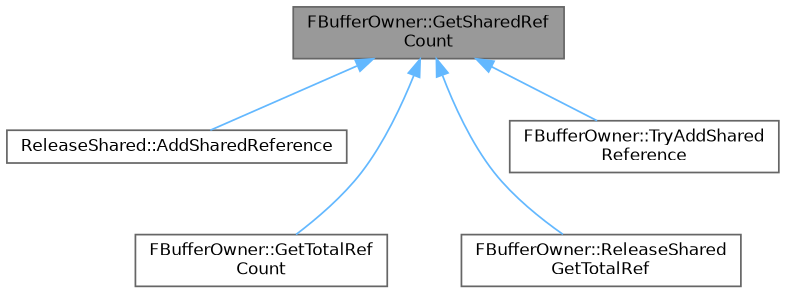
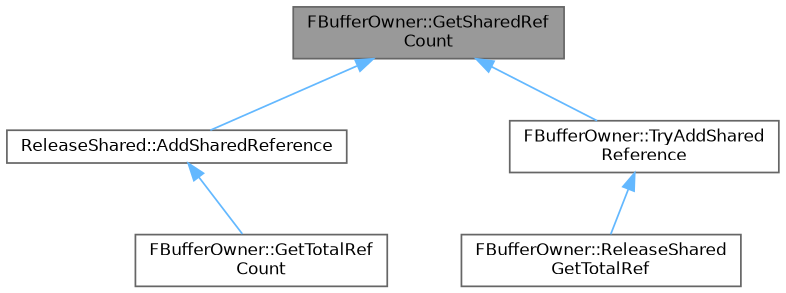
edge "FBufferOwner::GetTotalRef Count" -> "FBufferOwner::GetSharedRef Count": now "FBufferOwner::GetTotalRef Count" -> "ReleaseShared::AddSharedReference"
edge "FBufferOwner::ReleaseShared GetTotalRef" -> "FBufferOwner::GetSharedRef Count": now "FBufferOwner::ReleaseShared GetTotalRef" -> "FBufferOwner::TryAddShared Reference"
